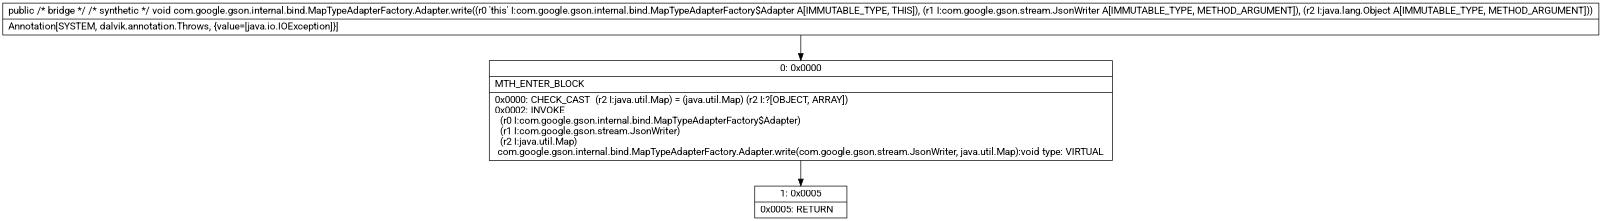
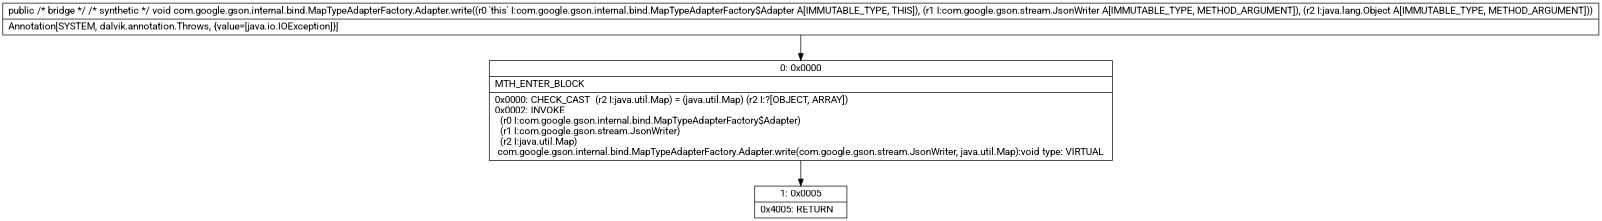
node "1: 0x0005": text "0x0005: RETURN" -> "0x4005: RETURN"
